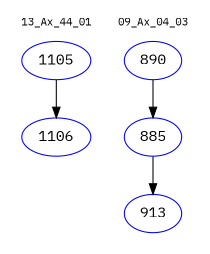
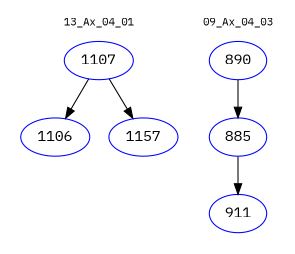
cluster "13_Ax_44_01": label "13_Ax_44_01" -> "13_Ax_04_01"
node "1105": label "1105" -> "1107"
node "1157": added
node "913": label "913" -> "911"
